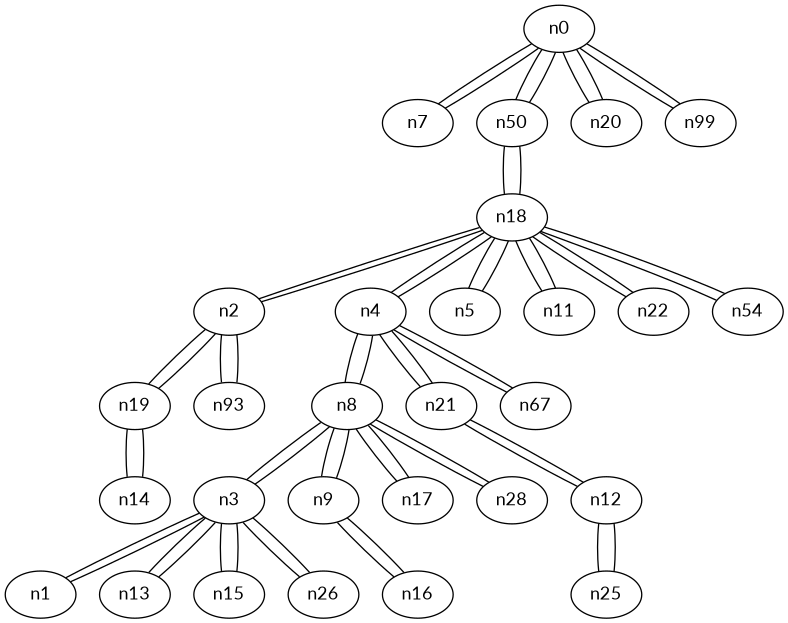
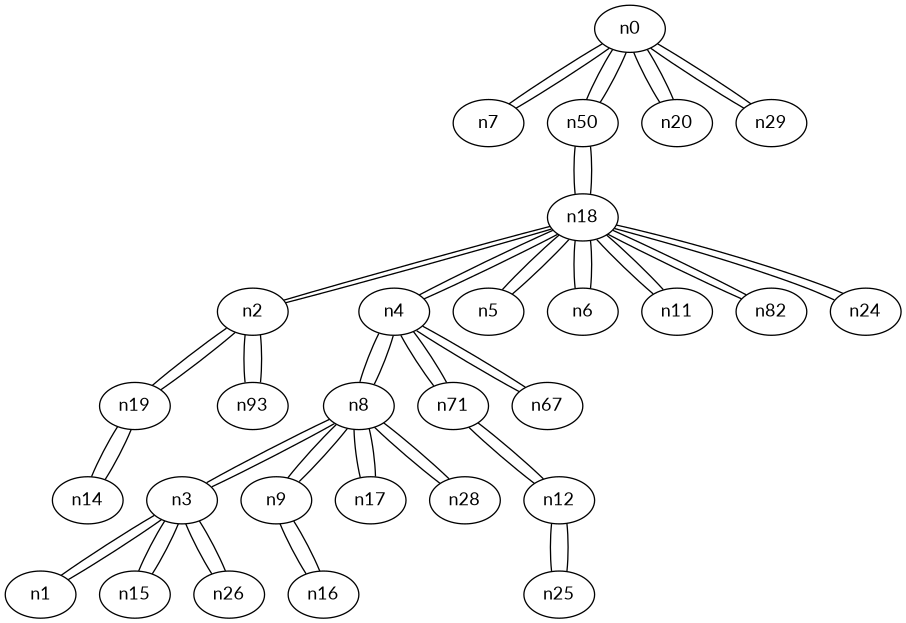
node "n99": label "n99" -> "n29"
node "n6": added
node "n22": label "n22" -> "n82"
node "n54": label "n54" -> "n24"
node "n21": label "n21" -> "n71"
node "n13": removed
